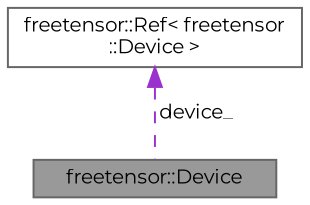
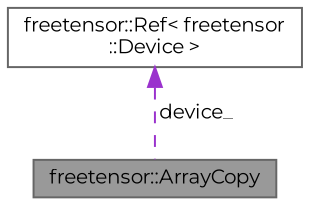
node "freetensor::Device": label "freetensor::Device" -> "freetensor::ArrayCopy"
